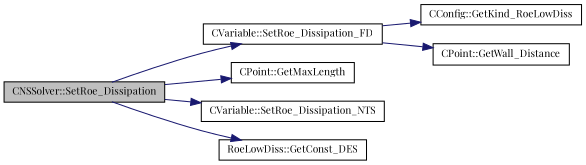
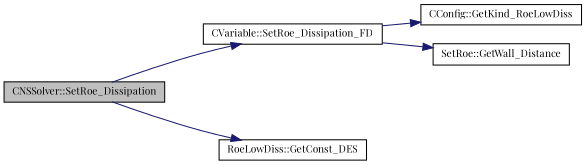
node "CPoint::GetWall_Distance": label "CPoint::GetWall_Distance" -> "SetRoe::GetWall_Distance"
node "CPoint::GetMaxLength": removed
node "CVariable::SetRoe_Dissipation_NTS": removed
